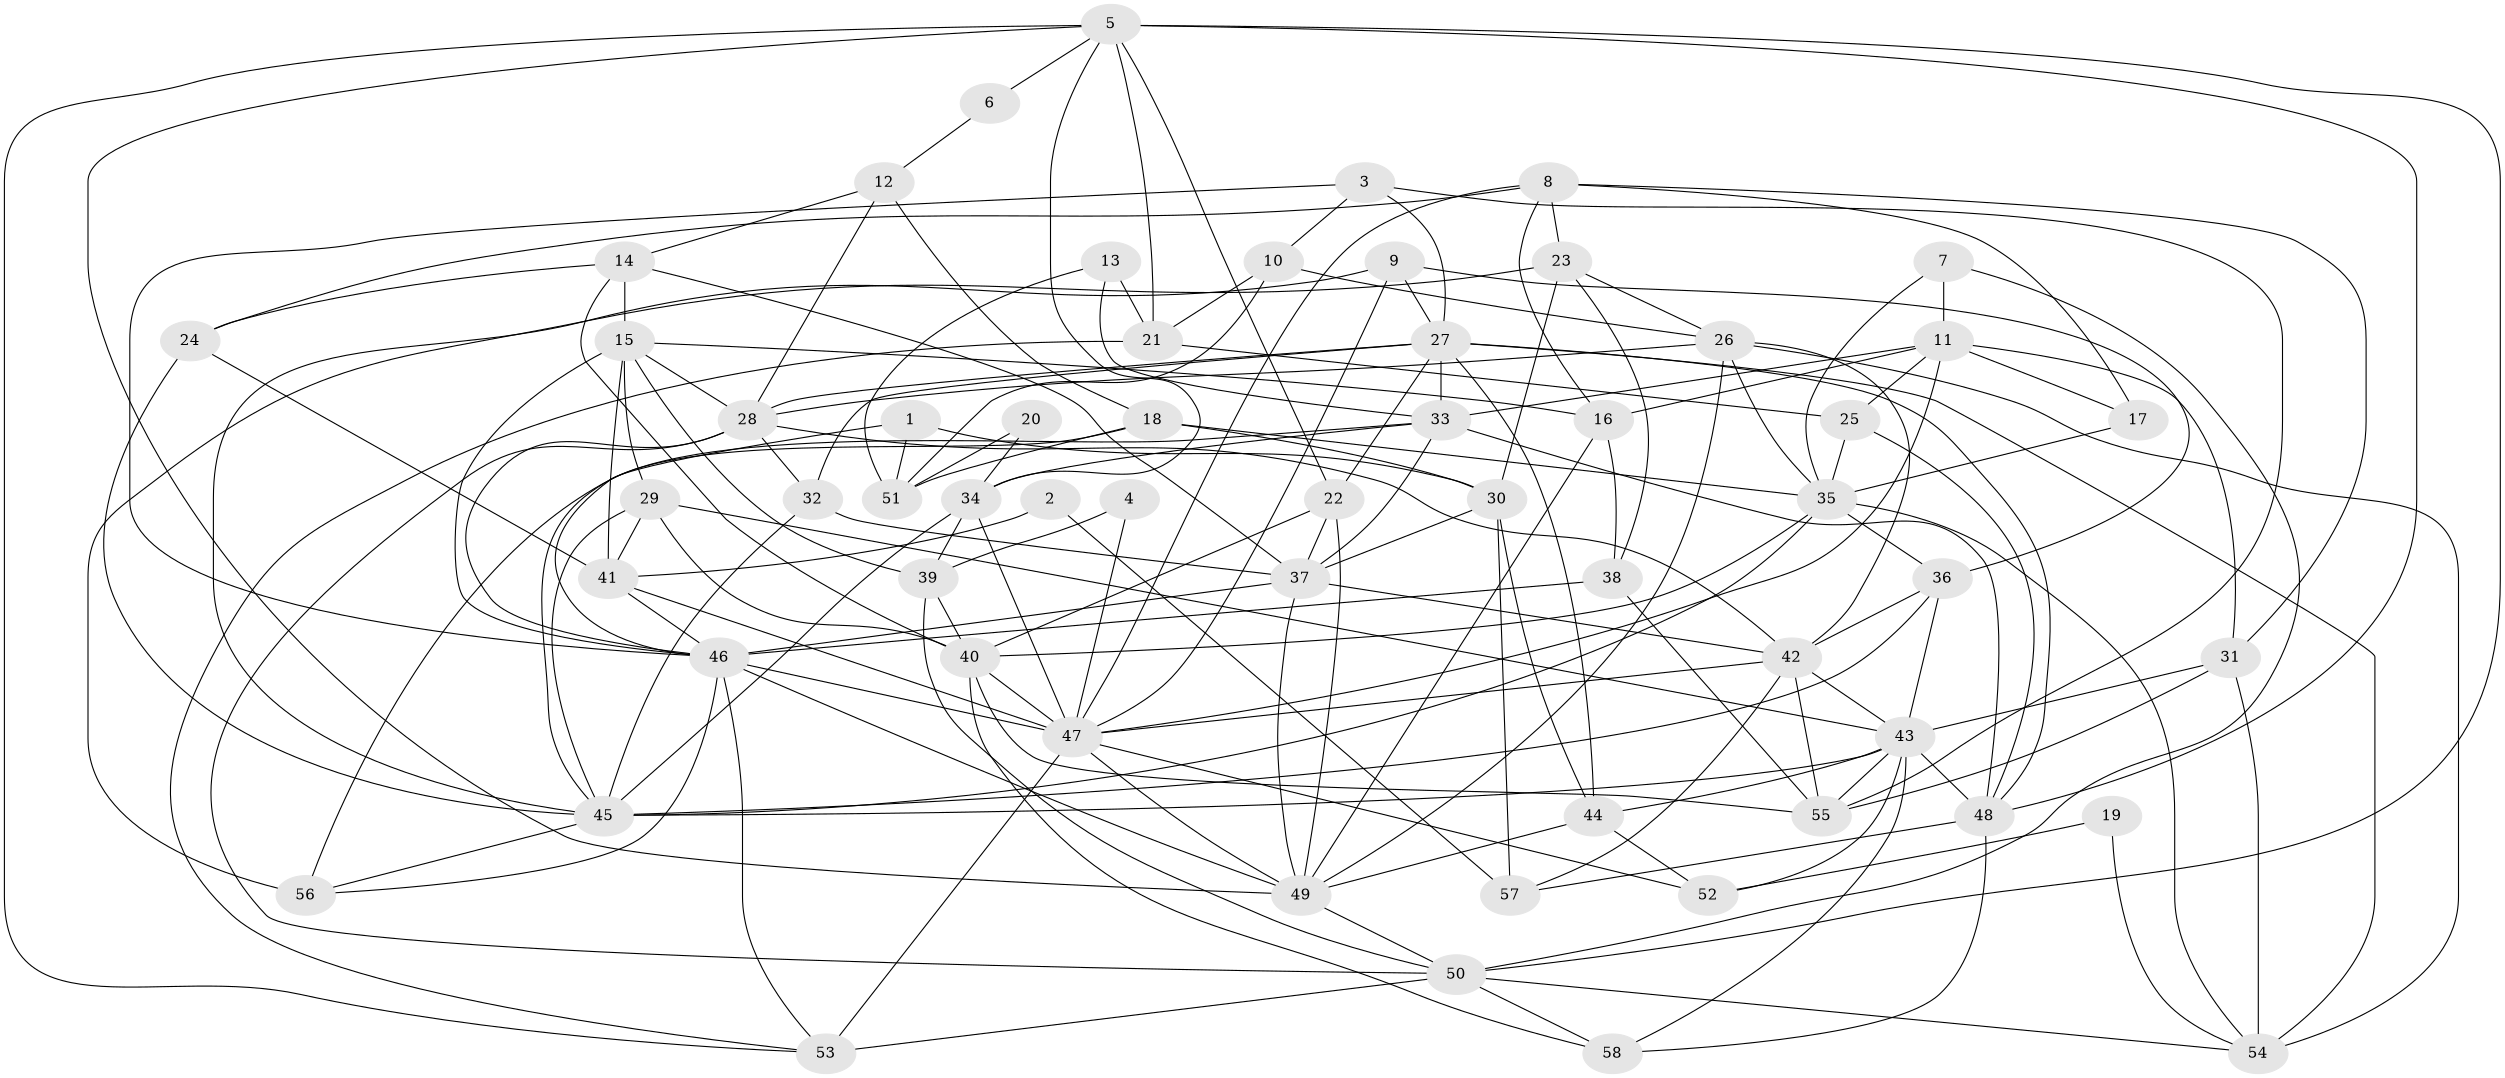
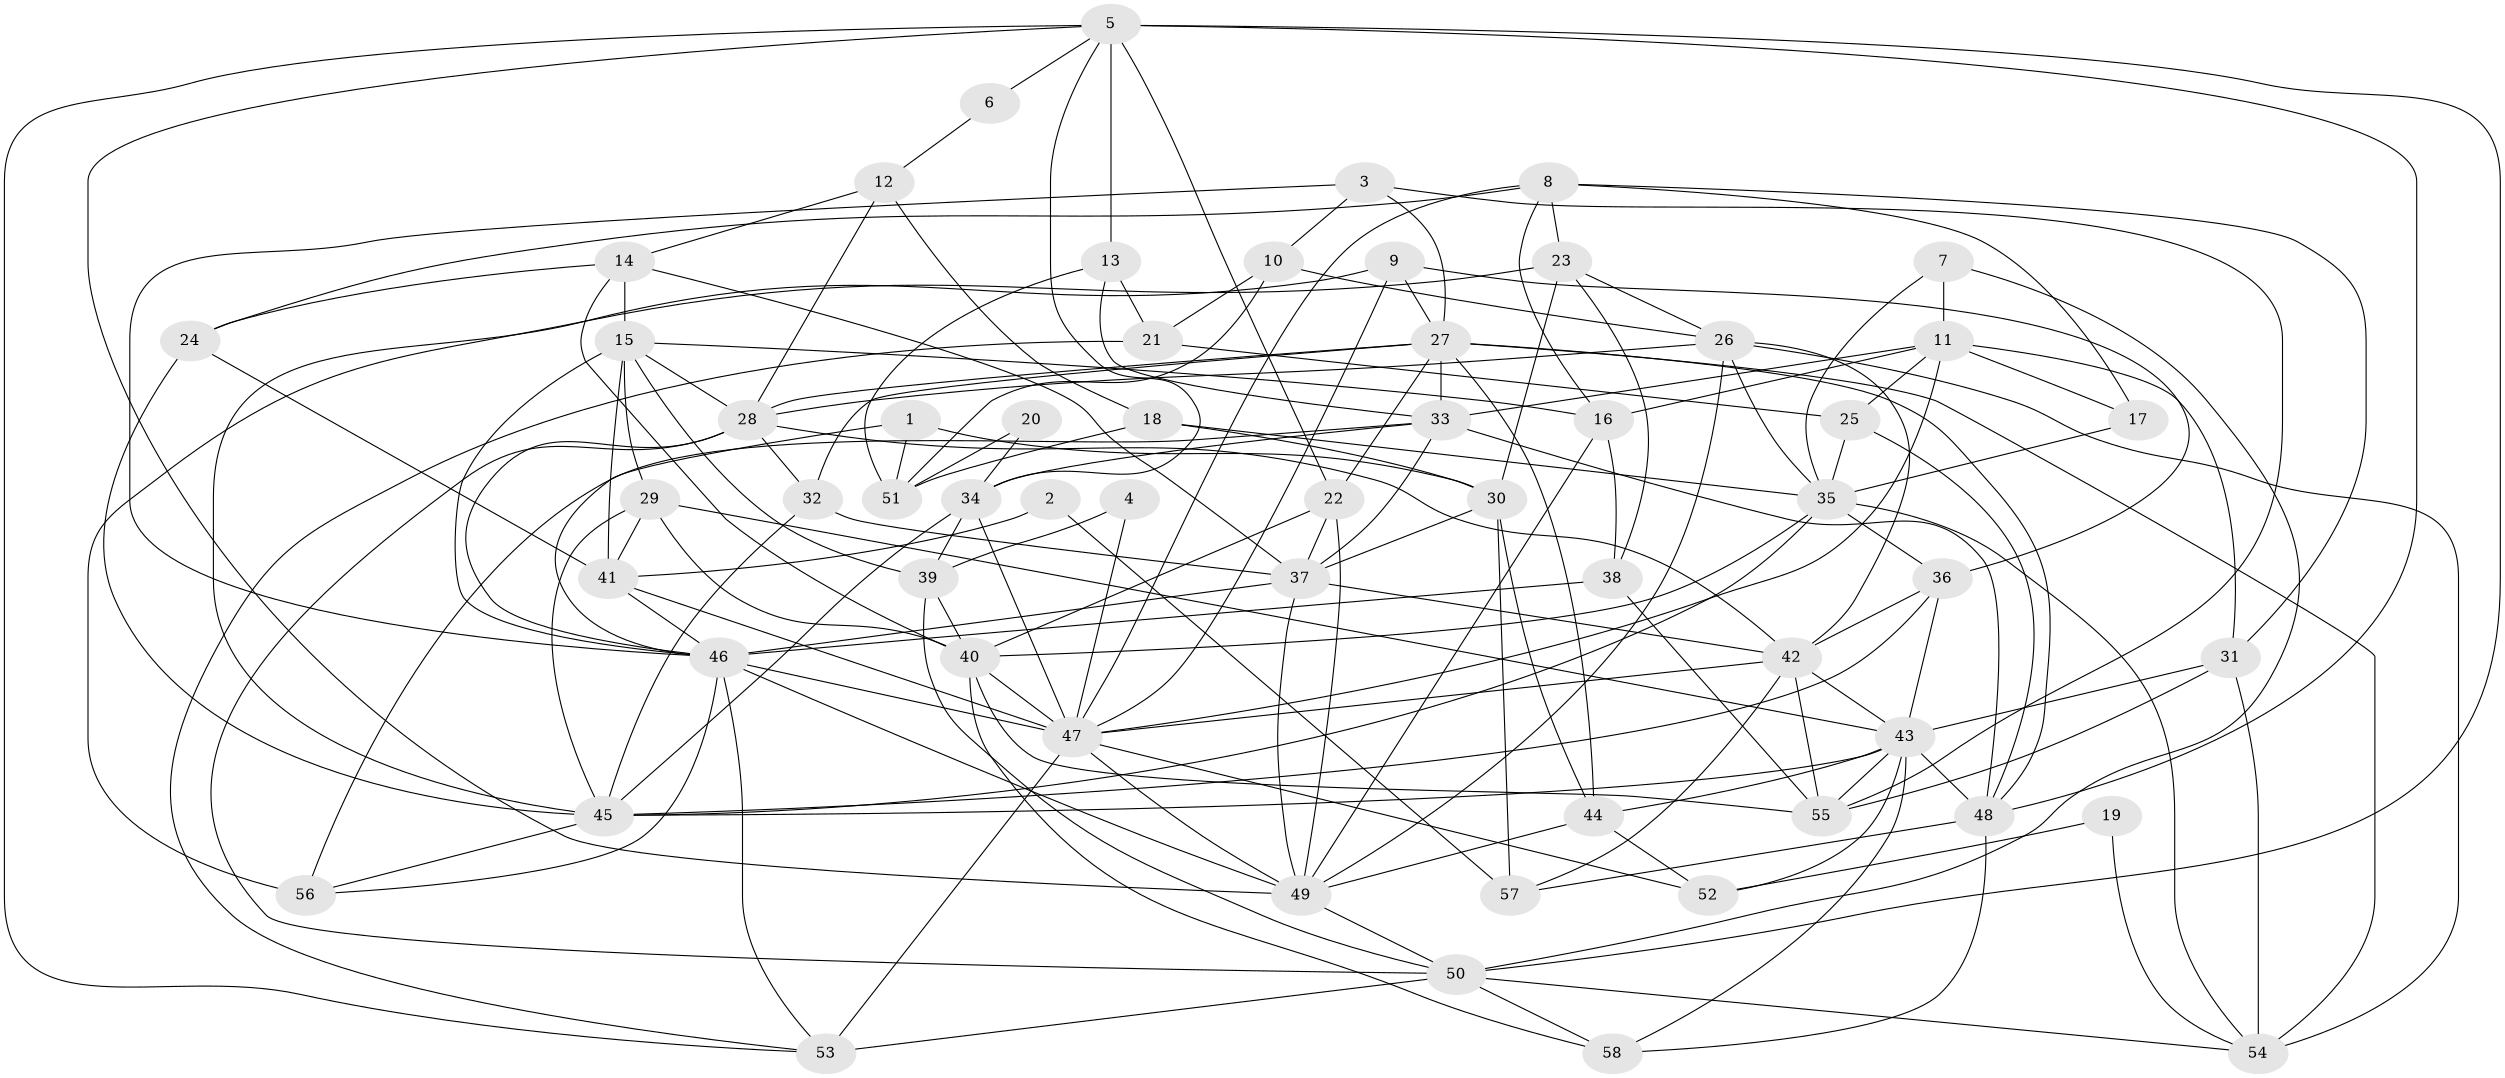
edge "5" -- "21": now "5" -- "13"
edge "18" -- "45": removed
